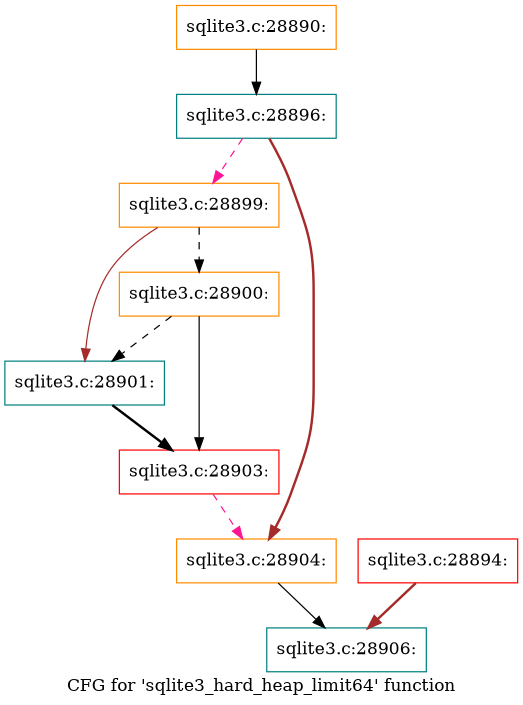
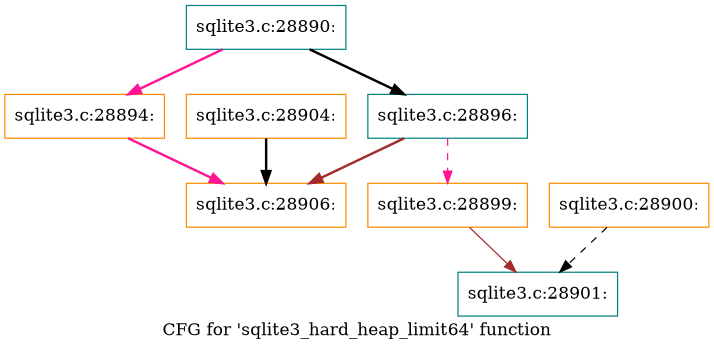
node "sqlite3.c:28890:": color darkorange -> teal
edge "sqlite3.c:28890:" -> "sqlite3.c:28896:": style solid -> bold
edge "sqlite3.c:28890:" -> "sqlite3.c:28894:": added
edge "sqlite3.c:28899:" -> "sqlite3.c:28900:": removed
edge "sqlite3.c:28896:" -> "sqlite3.c:28904:": now "sqlite3.c:28896:" -> "sqlite3.c:28906:"
node "sqlite3.c:28903:": removed
node "sqlite3.c:28894:": color red -> darkorange
edge "sqlite3.c:28904:" -> "sqlite3.c:28906:": style solid -> bold
edge "sqlite3.c:28894:" -> "sqlite3.c:28906:": color brown -> deeppink
node "sqlite3.c:28906:": color teal -> darkorange
